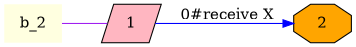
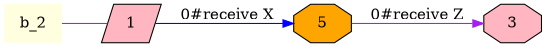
node "2": label "2" -> "5"
node "3": added
